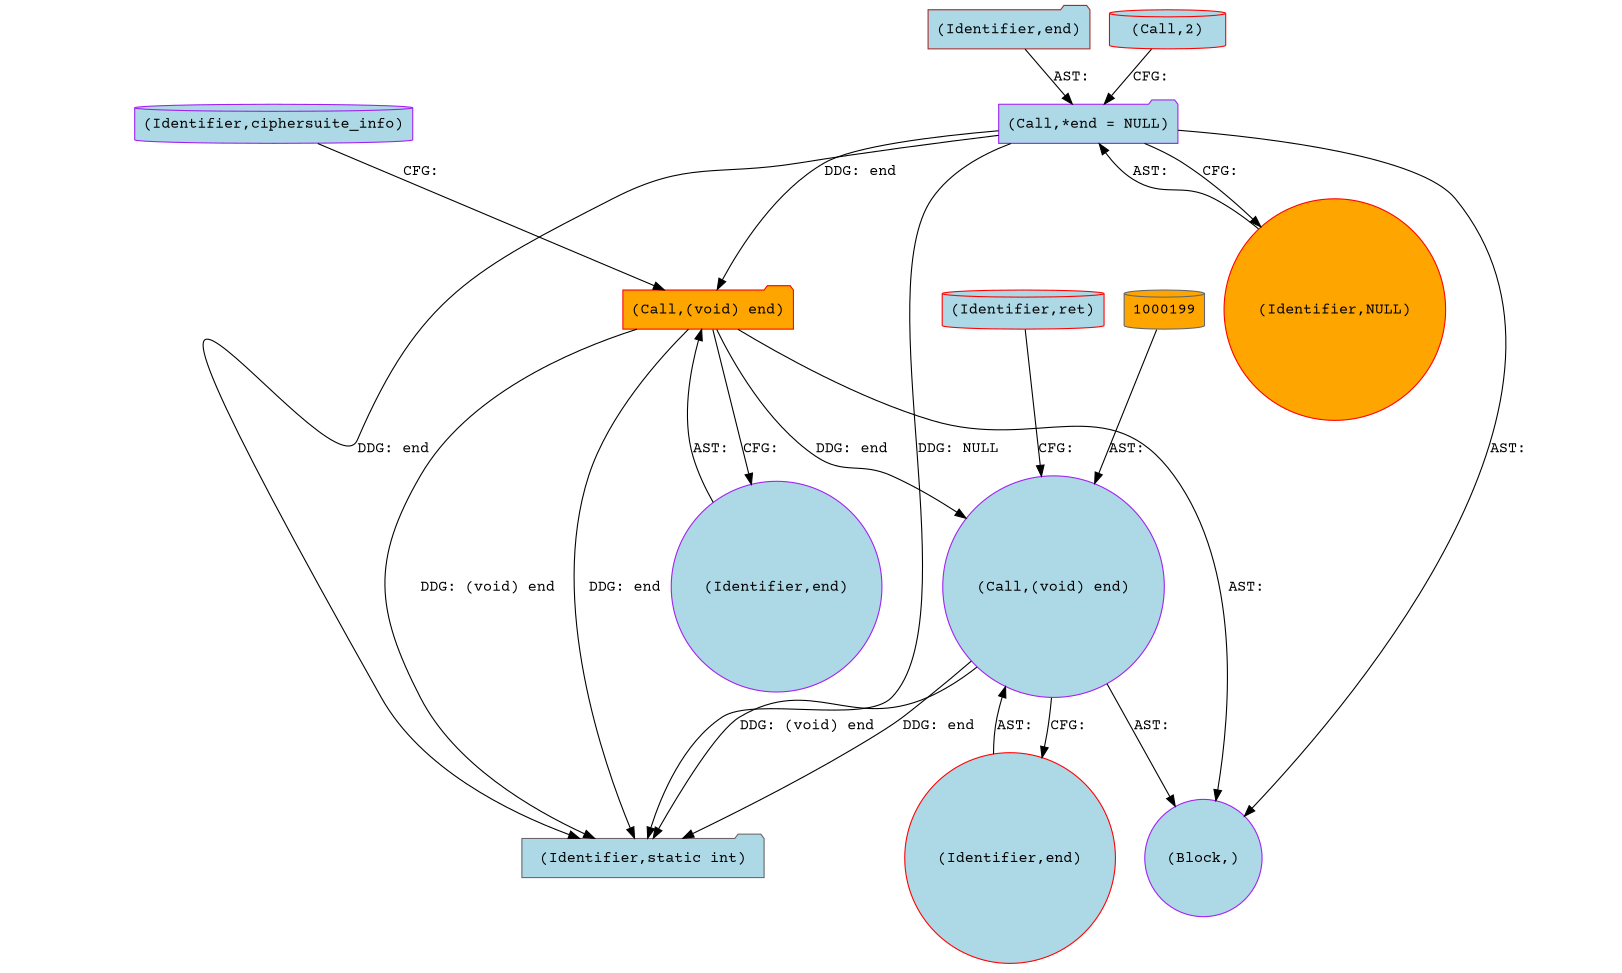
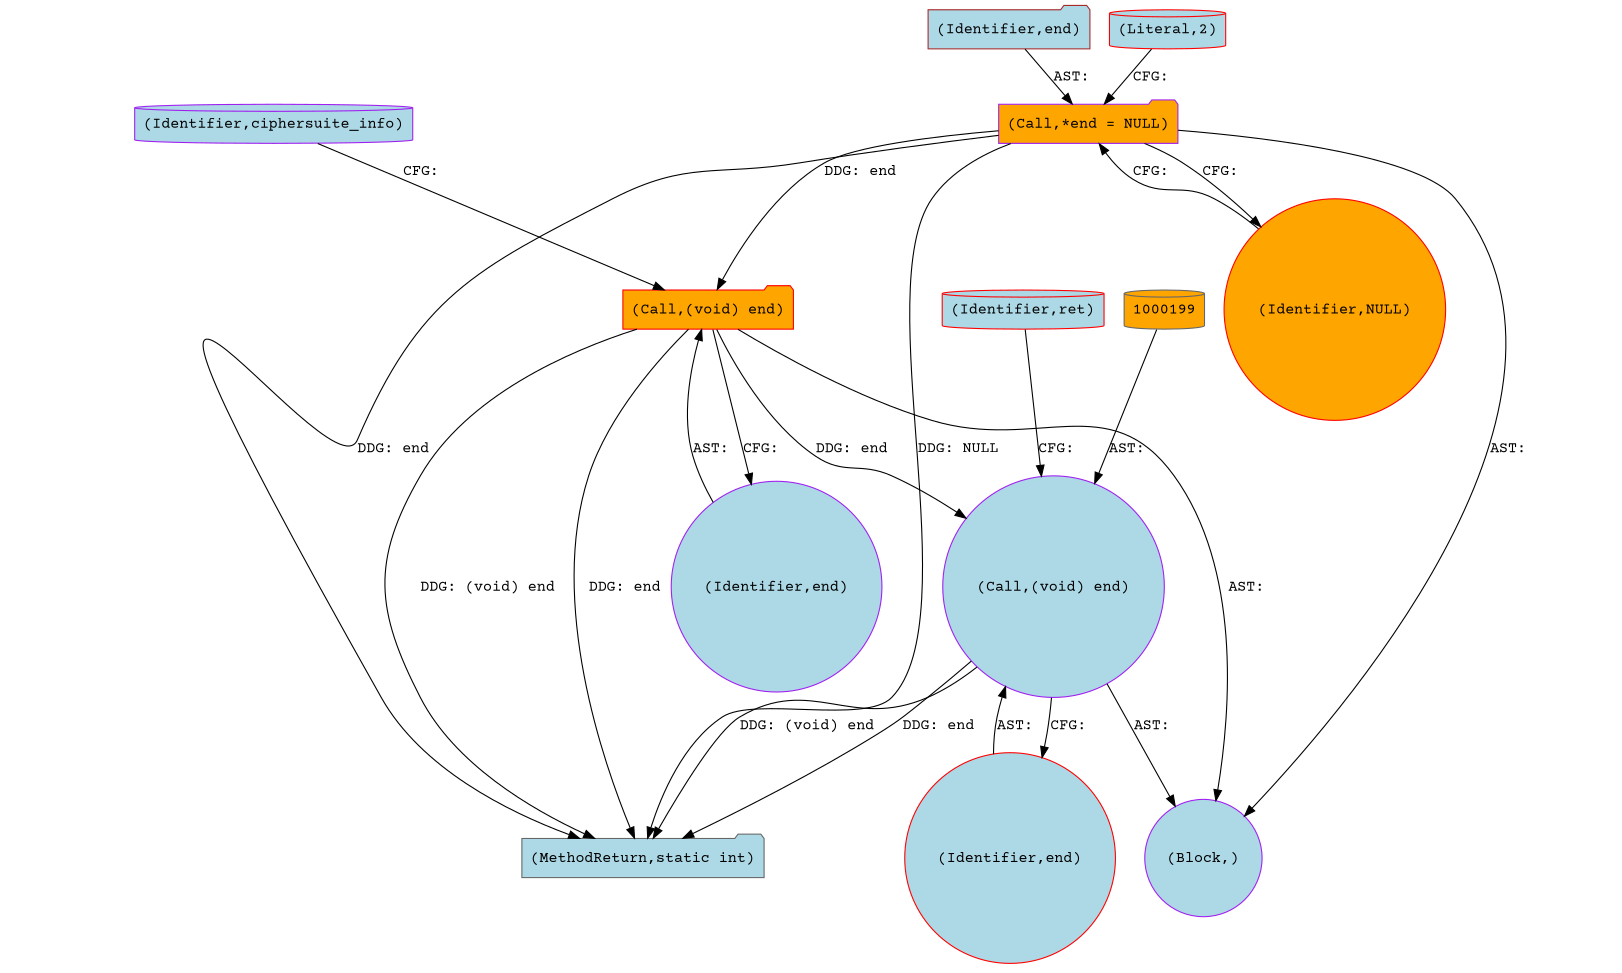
node "(Call,2)": label "(Call,2)" -> "(Literal,2)"
node "(Call,*end = NULL)": fillcolor lightblue -> orange
edge "(Identifier,NULL)" -> "(Call,*end = NULL)": label "AST: " -> "CFG: "
node "(Identifier,static int)": label "(Identifier,static int)" -> "(MethodReturn,static int)"
